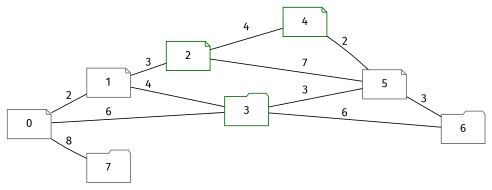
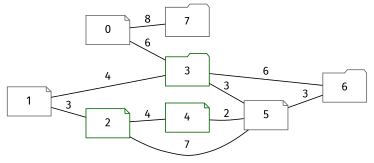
edge "1" -- "0": removed, label "2"
